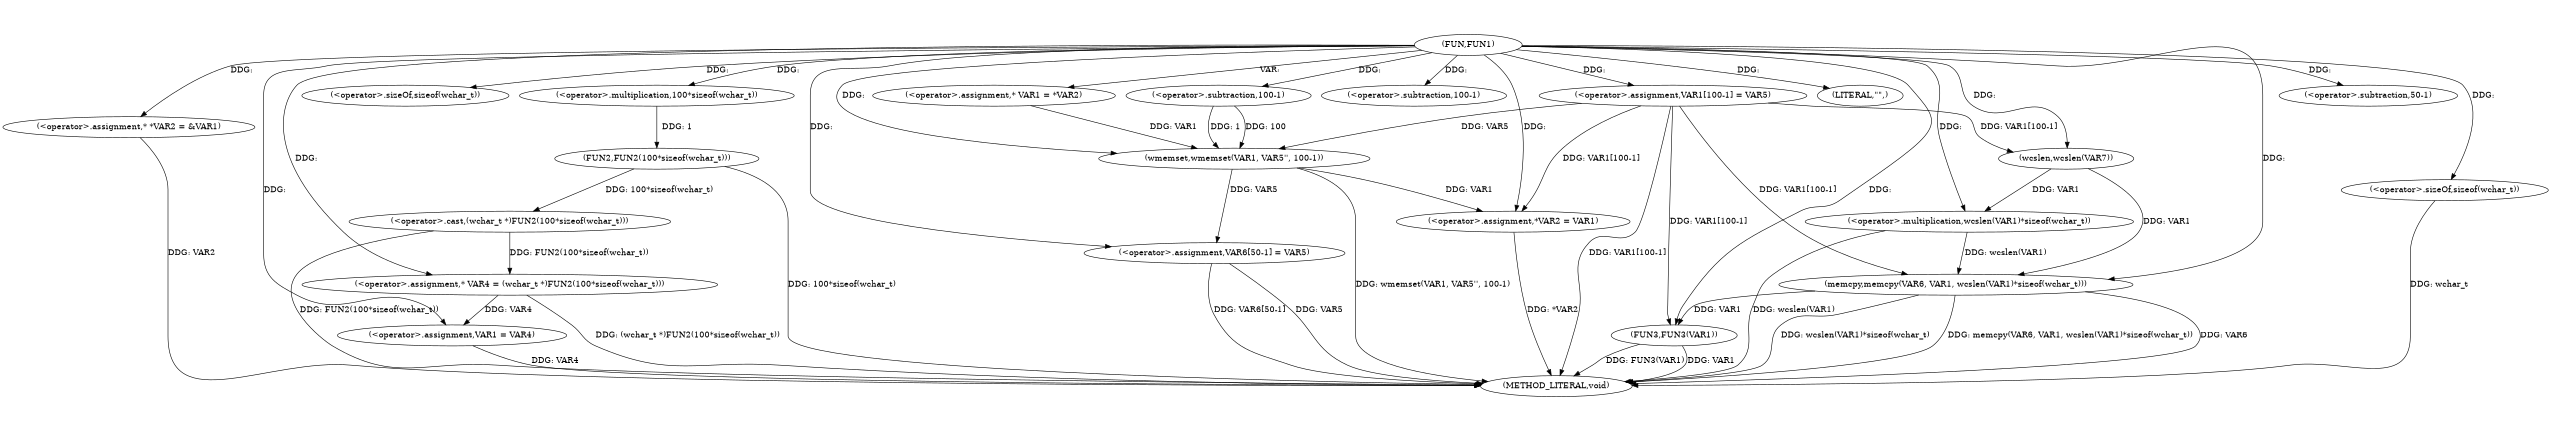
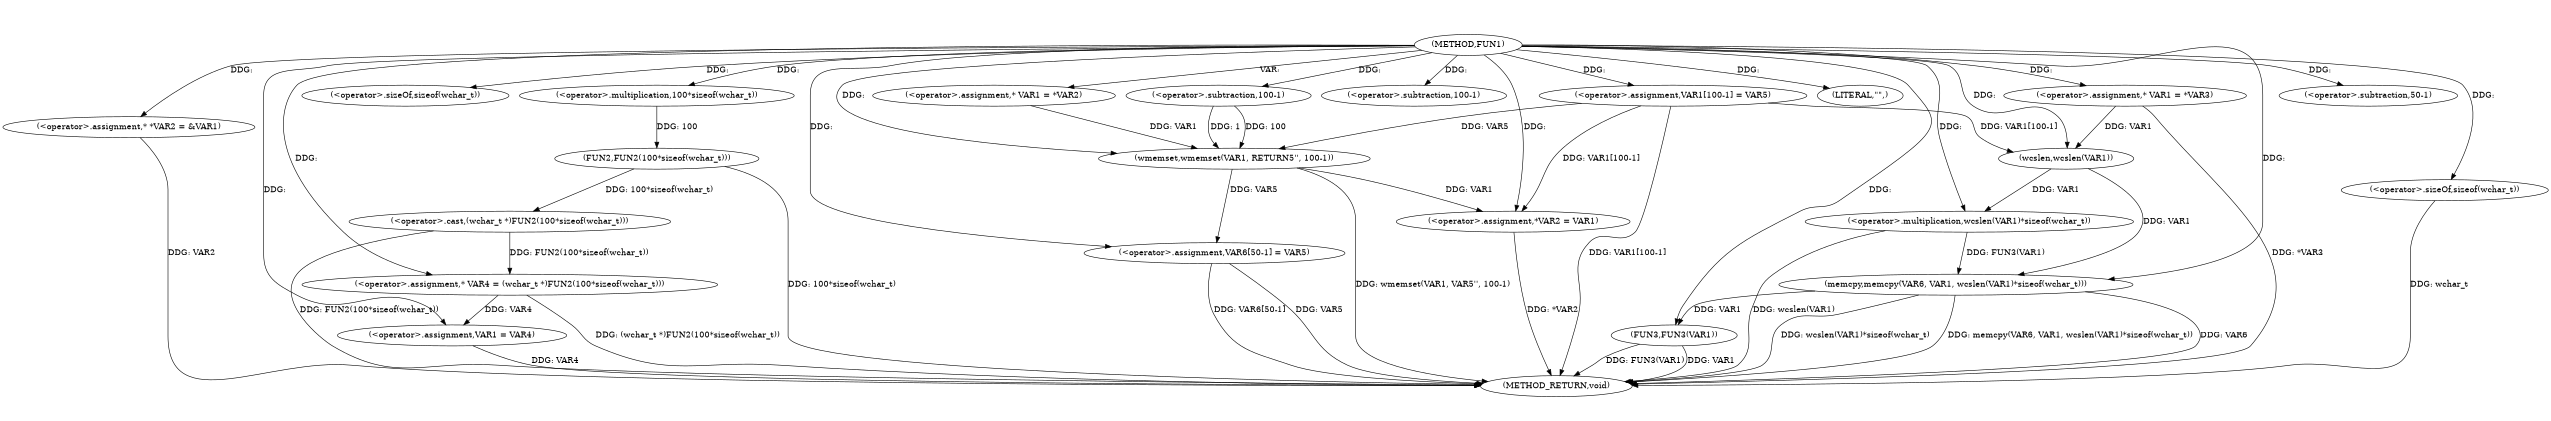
node "(FUN,FUN1)": label "(FUN,FUN1)" -> "(METHOD,FUN1)"
node "(<operator>.assignment,* VAR1 = *VAR3)": added
edge "(<operator>.multiplication,100*sizeof(wchar_t))" -> "(FUN2,FUN2(100*sizeof(wchar_t)))": label "DDG: 1" -> "DDG: 100"
node "(wmemset,wmemset(VAR1, VAR5'', 100-1))": label "(wmemset,wmemset(VAR1, VAR5'', 100-1))" -> "(wmemset,wmemset(VAR1, RETURN5'', 100-1))"
node "(wcslen,wcslen(VAR7))": label "(wcslen,wcslen(VAR7))" -> "(wcslen,wcslen(VAR1))"
edge "(<operator>.assignment,VAR1[100-1] = VAR5)" -> "(FUN3,FUN3(VAR1))": removed, label "DDG: VAR1[100-1]"
edge "(<operator>.assignment,VAR1[100-1] = VAR5)" -> "(memcpy,memcpy(VAR6, VAR1, wcslen(VAR1)*sizeof(wchar_t)))": removed, label "DDG: VAR1[100-1]"
edge "(<operator>.multiplication,wcslen(VAR1)*sizeof(wchar_t))" -> "(memcpy,memcpy(VAR6, VAR1, wcslen(VAR1)*sizeof(wchar_t)))": label "DDG: wcslen(VAR1)" -> "DDG: FUN3(VAR1)"
node "(METHOD_LITERAL,void)": label "(METHOD_LITERAL,void)" -> "(METHOD_RETURN,void)"
